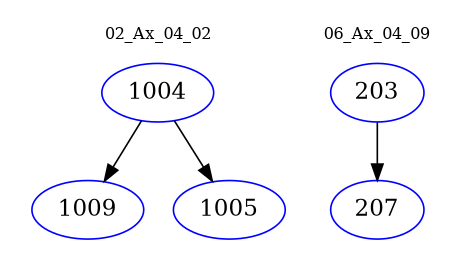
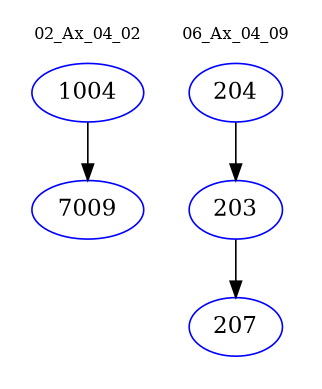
node "204": added
node "1009": label "1009" -> "7009"
node "1005": removed
